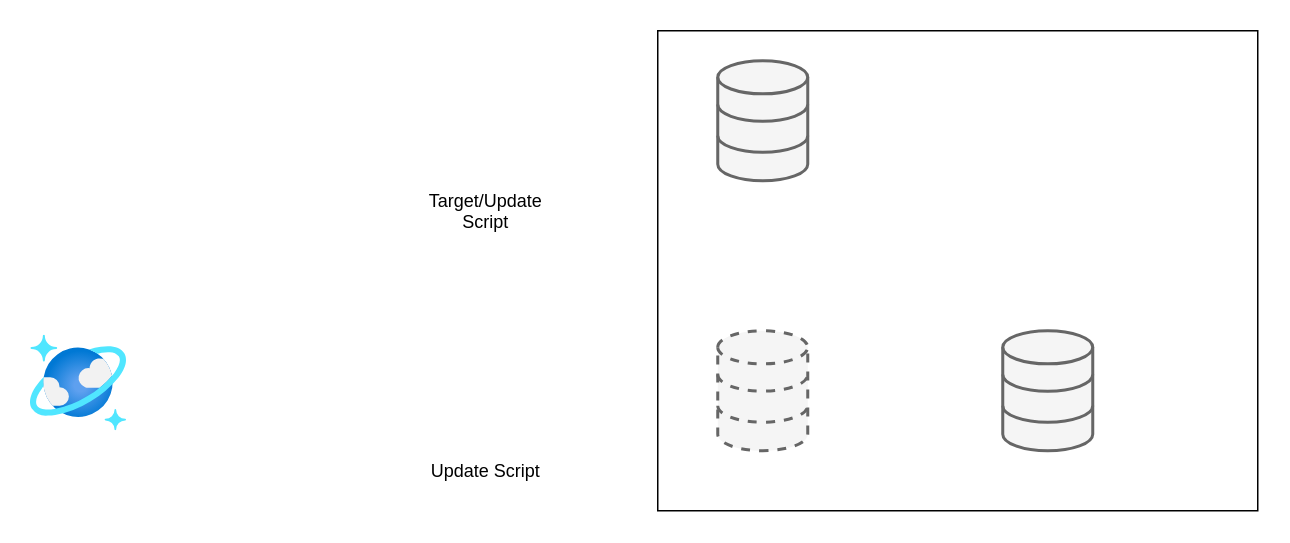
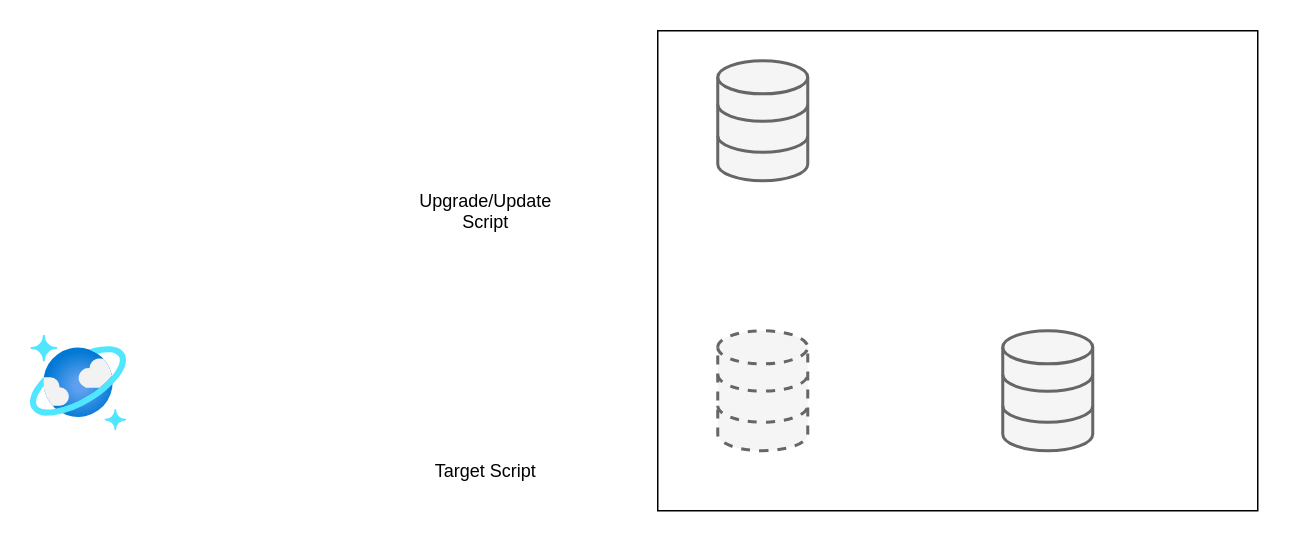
node "Target/Update Script": label "Target/Update Script" -> "Upgrade/Update Script"
node "Update Script": label "Update Script" -> "Target Script"
